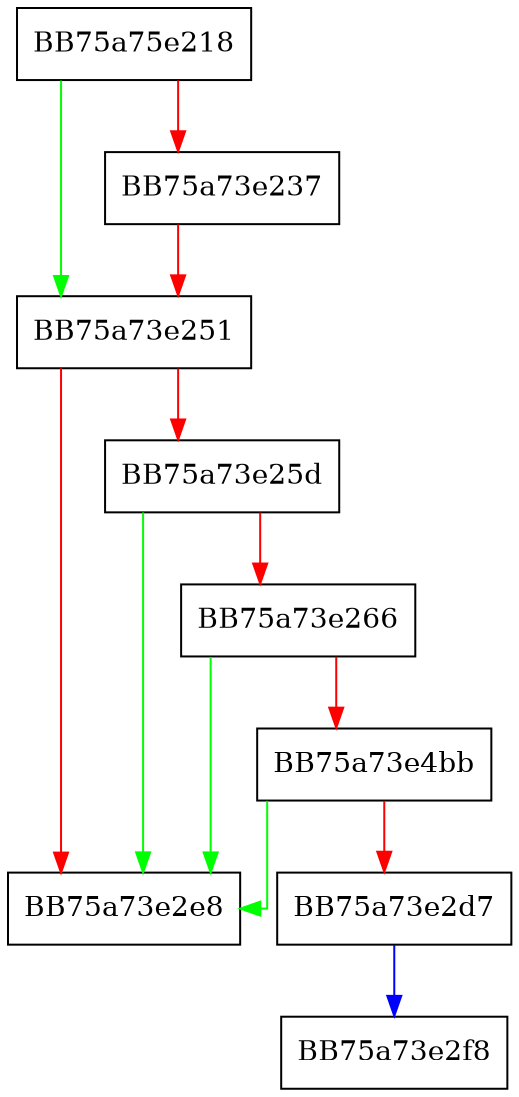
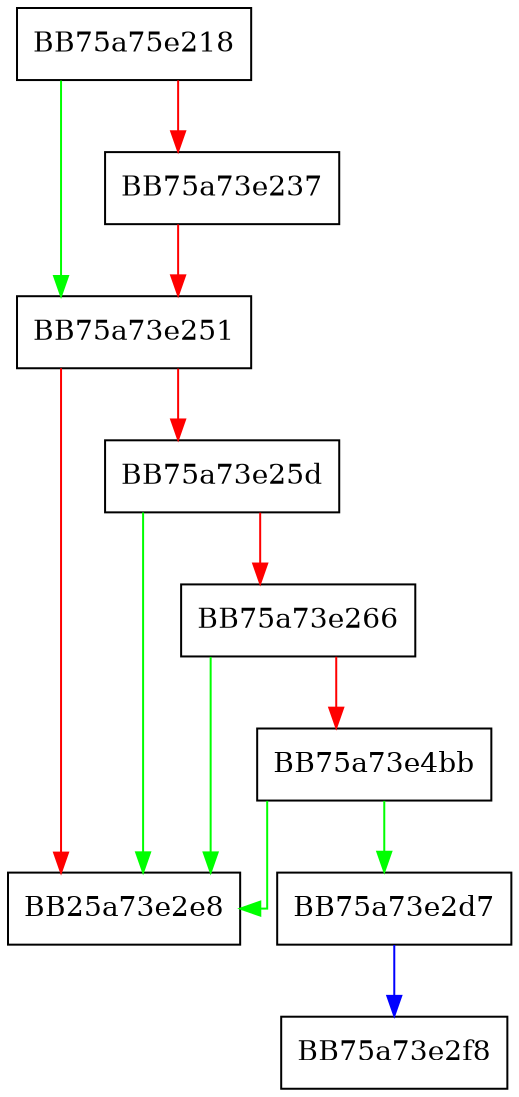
edge "BB75a73e4bb" -> "BB75a73e2d7": color red -> green
node "BB75a73e2e8": label "BB75a73e2e8" -> "BB25a73e2e8"
